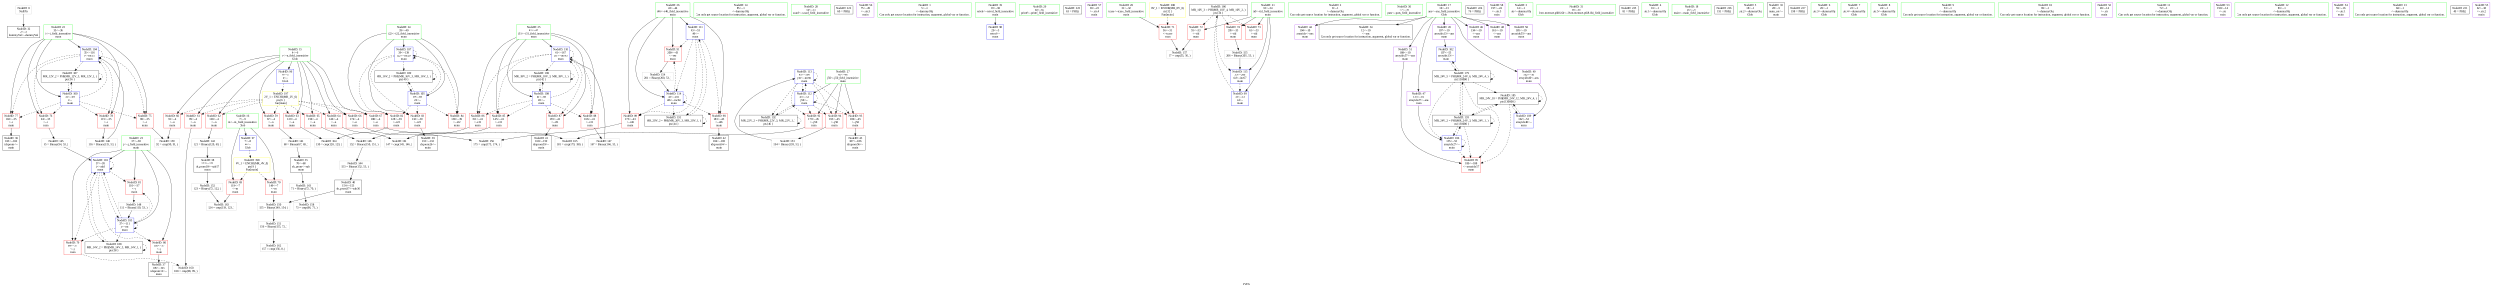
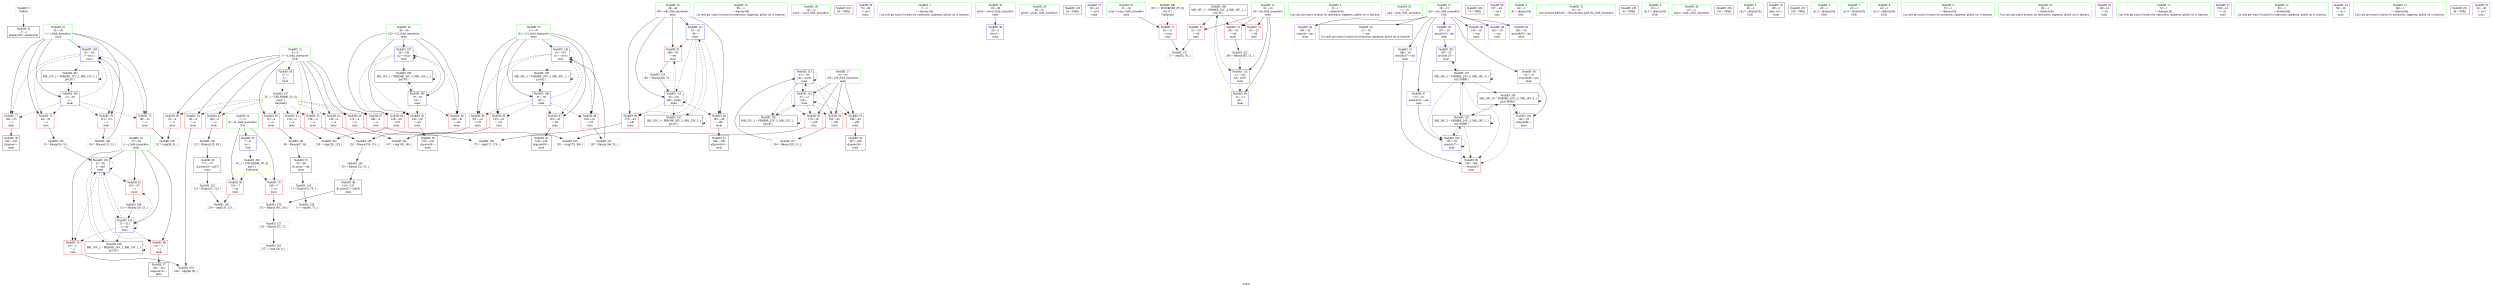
edge "NodeID: 15" -> "NodeID: 63": style solid -> dashed
edge "NodeID: 79" -> "NodeID: 160": style dashed -> solid
